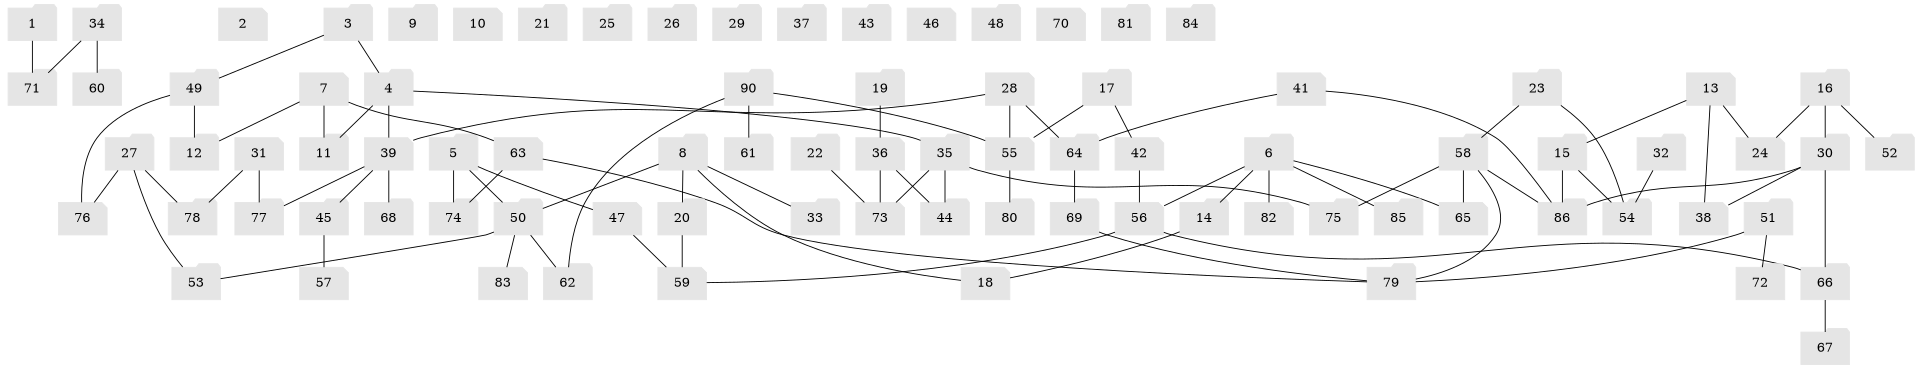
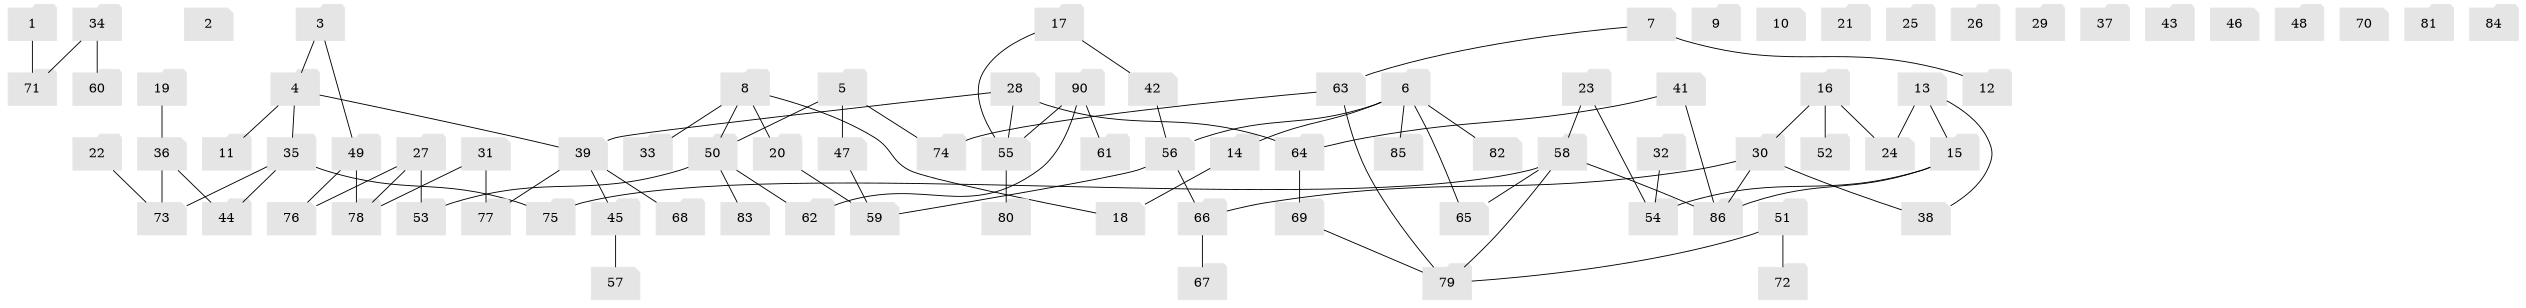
edge "49" -- "12": now "49" -- "78"
edge "7" -- "11": removed
